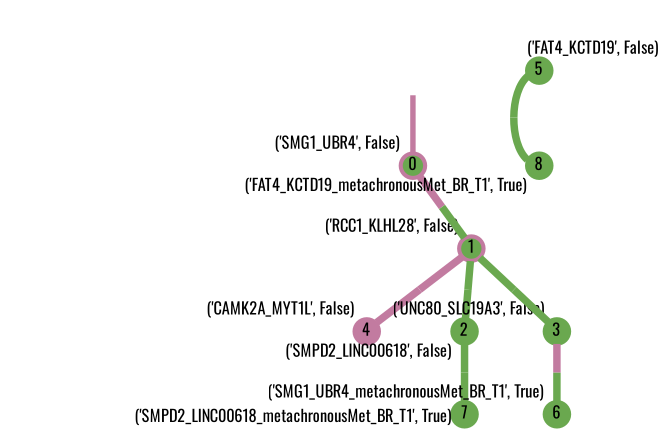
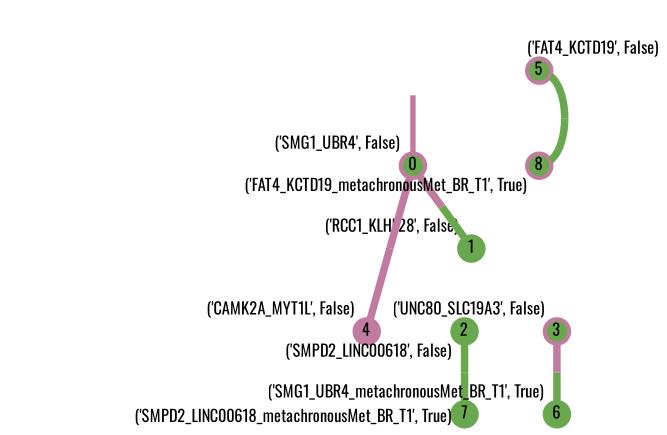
node "5 ('FAT4_KCTD19', False)": color #6aa84fff -> #c27ba0ff
edge "5 ('FAT4_KCTD19', False)" -> "8 ('FAT4_KCTD19_metachronousMet_BR_T1', True)": reversed
node "8 ('FAT4_KCTD19_metachronousMet_BR_T1', True)": color #6aa84fff -> #c27ba0ff
node "1 ('RCC1_KLHL28', False)": color #c27ba0ff -> #6aa84fff
edge "1 ('RCC1_KLHL28', False)" -> "4 ('CAMK2A_MYT1L', False)": now "0 ('SMG1_UBR4', False)" -> "4 ('CAMK2A_MYT1L', False)"
edge "1 ('RCC1_KLHL28', False)" -> "2 ('SMPD2_LINC00618', False)": removed
edge "1 ('RCC1_KLHL28', False)" -> "3 ('UNC80_SLC19A3', False)": removed
node "3 ('UNC80_SLC19A3', False)": color #6aa84fff -> #c27ba0ff
